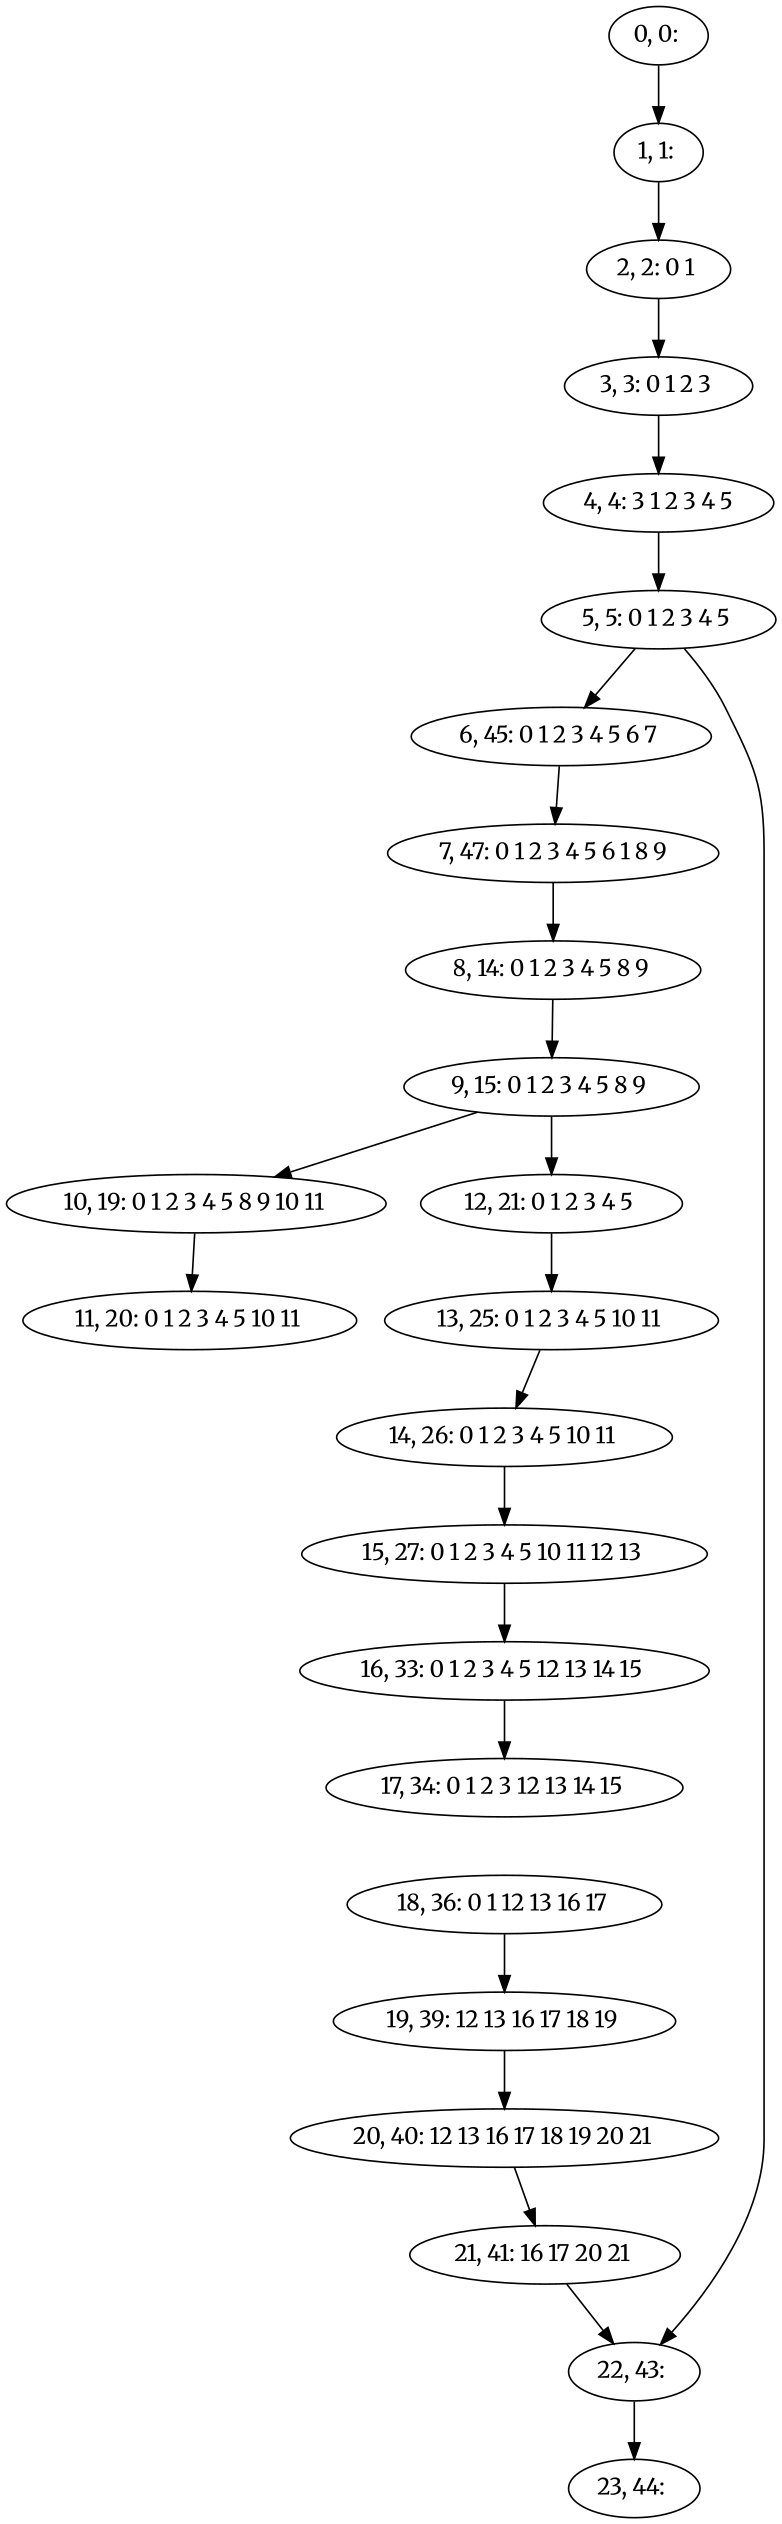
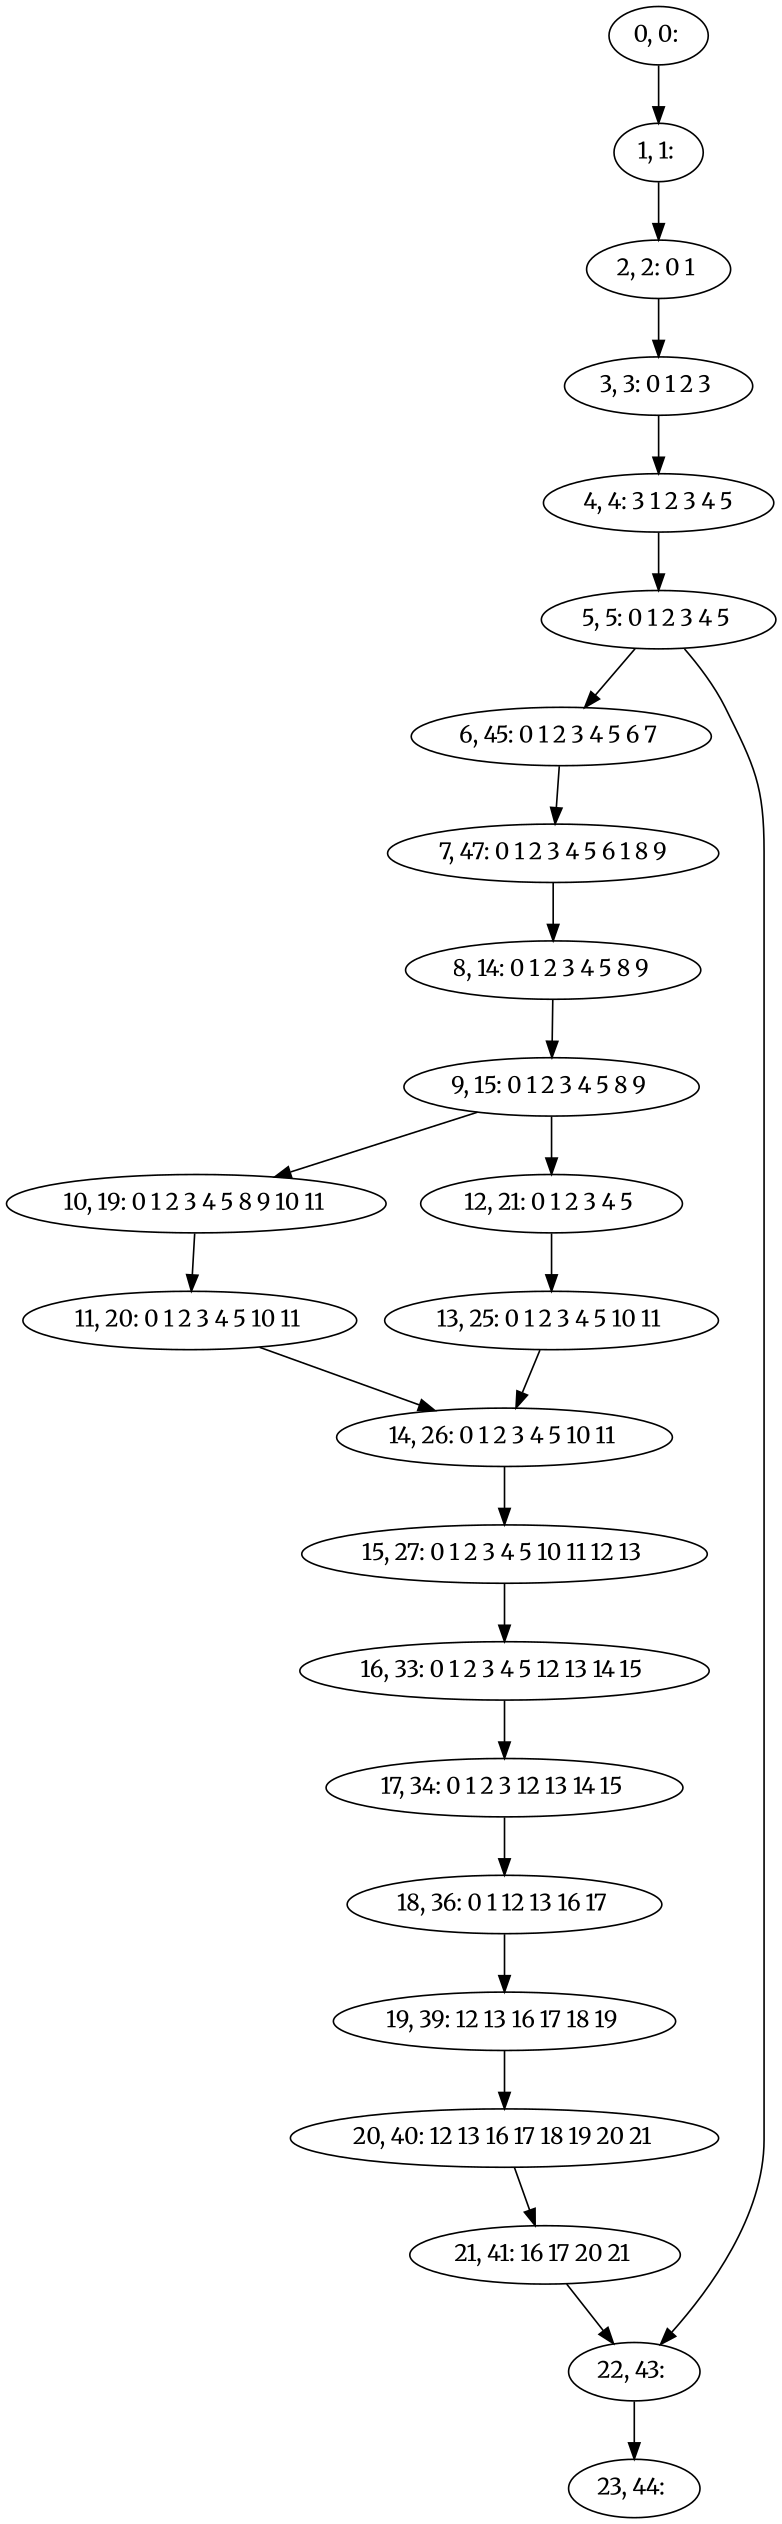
edge "11, 20: 0 1 2 3 4 5 10 11" -> "14, 26: 0 1 2 3 4 5 10 11": added
edge "17, 34: 0 1 2 3 12 13 14 15" -> "18, 36: 0 1 12 13 16 17": added
